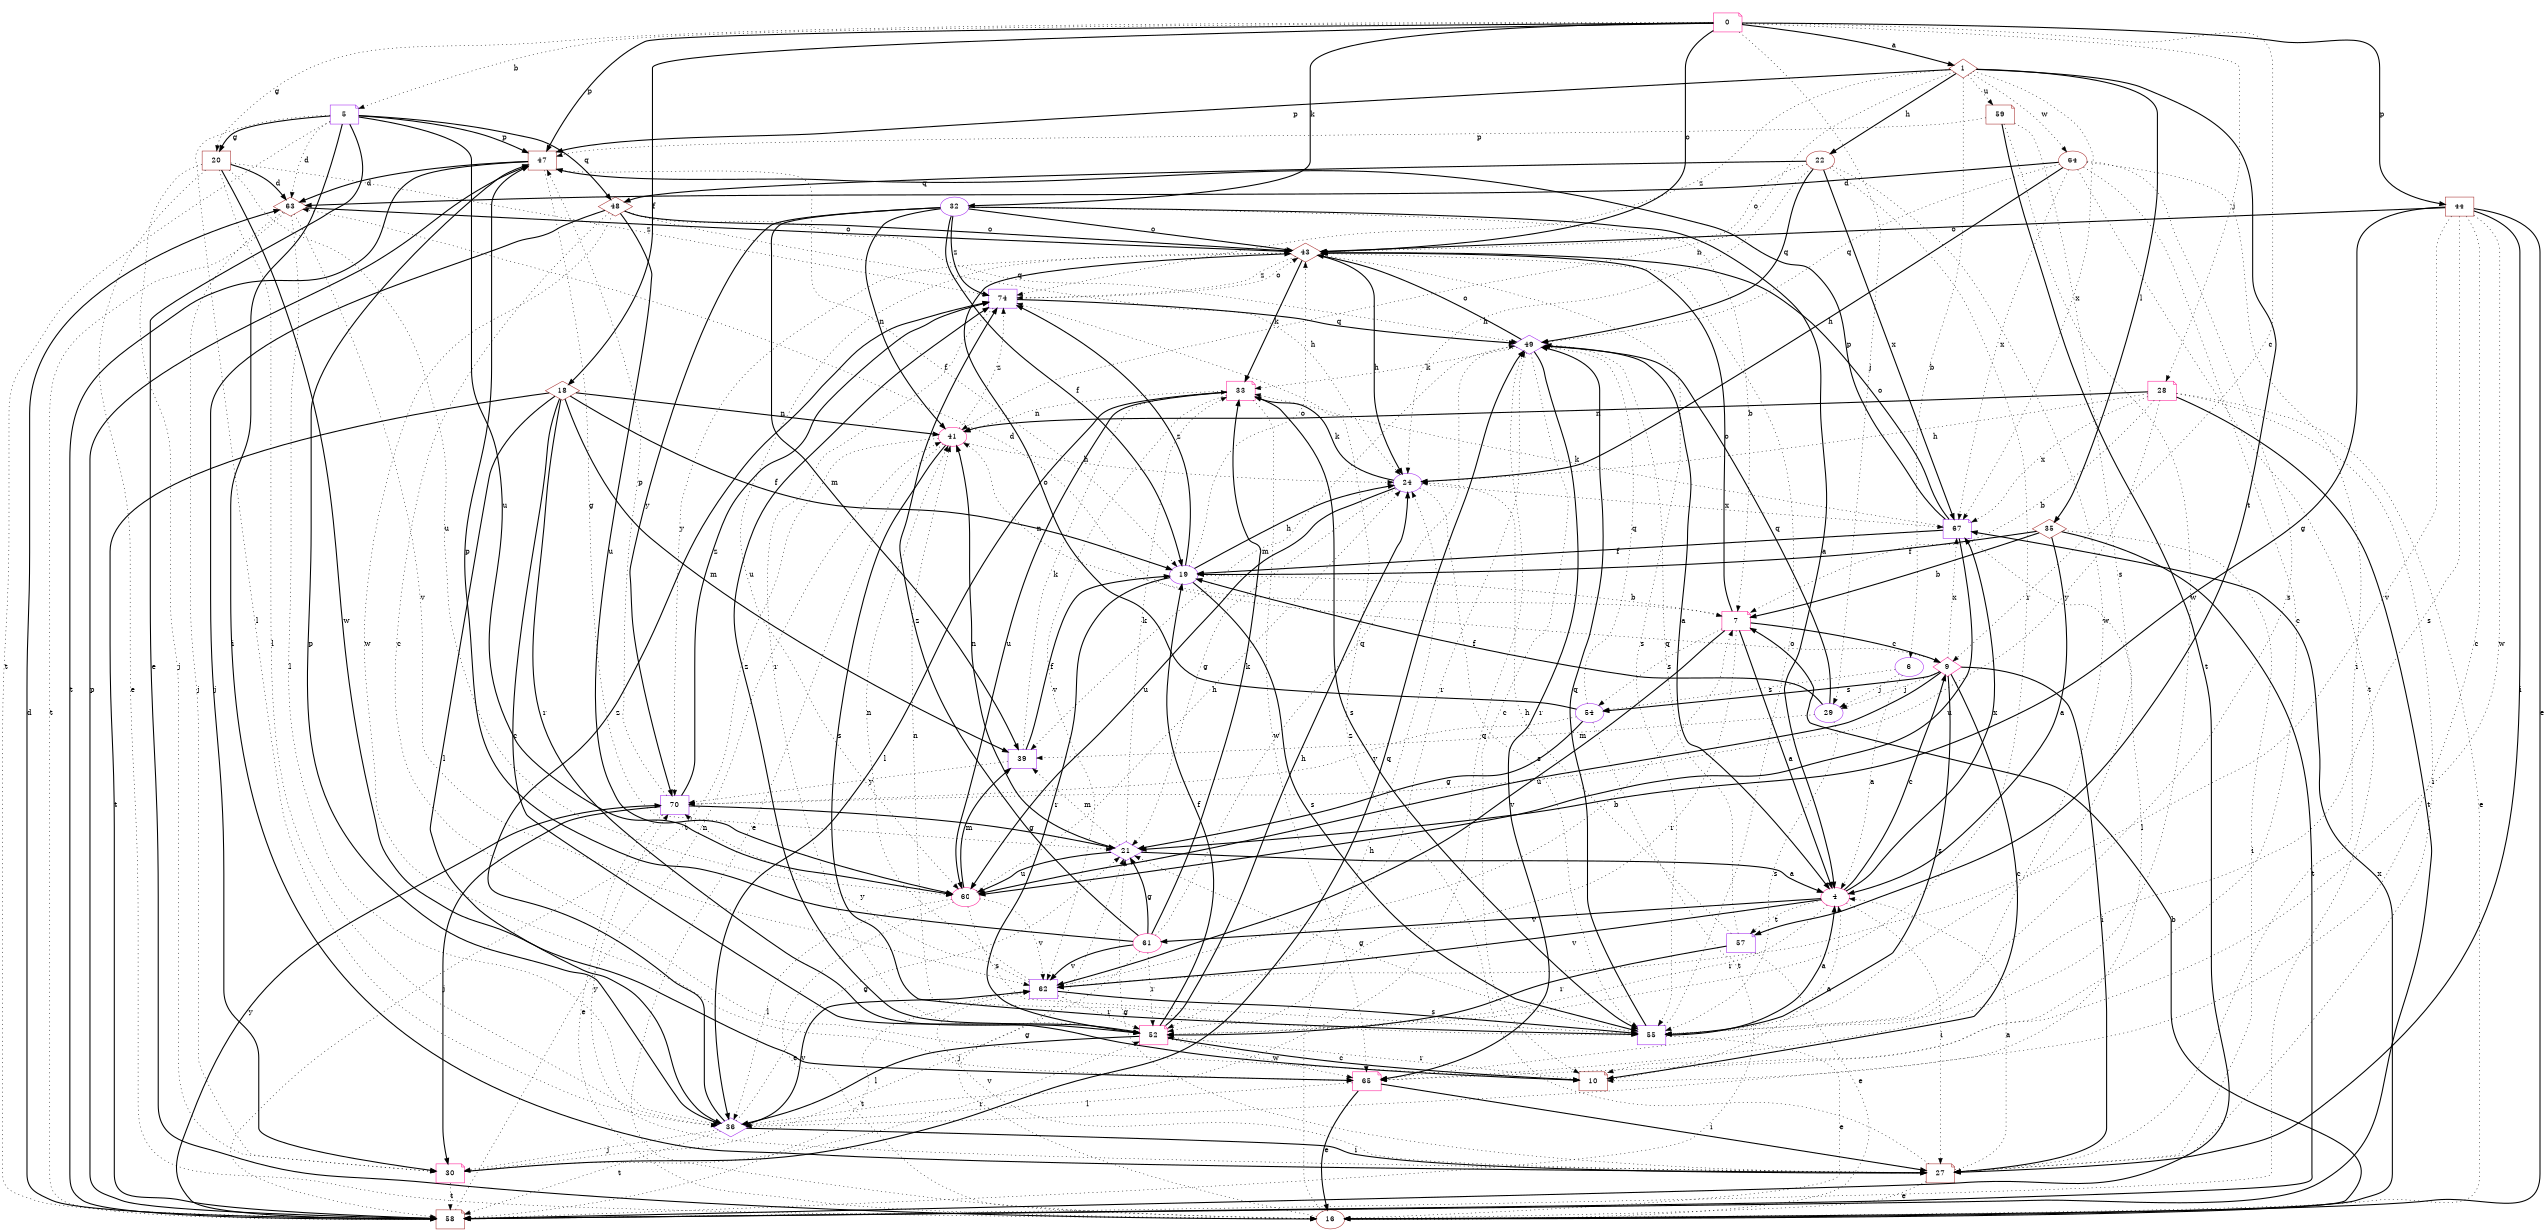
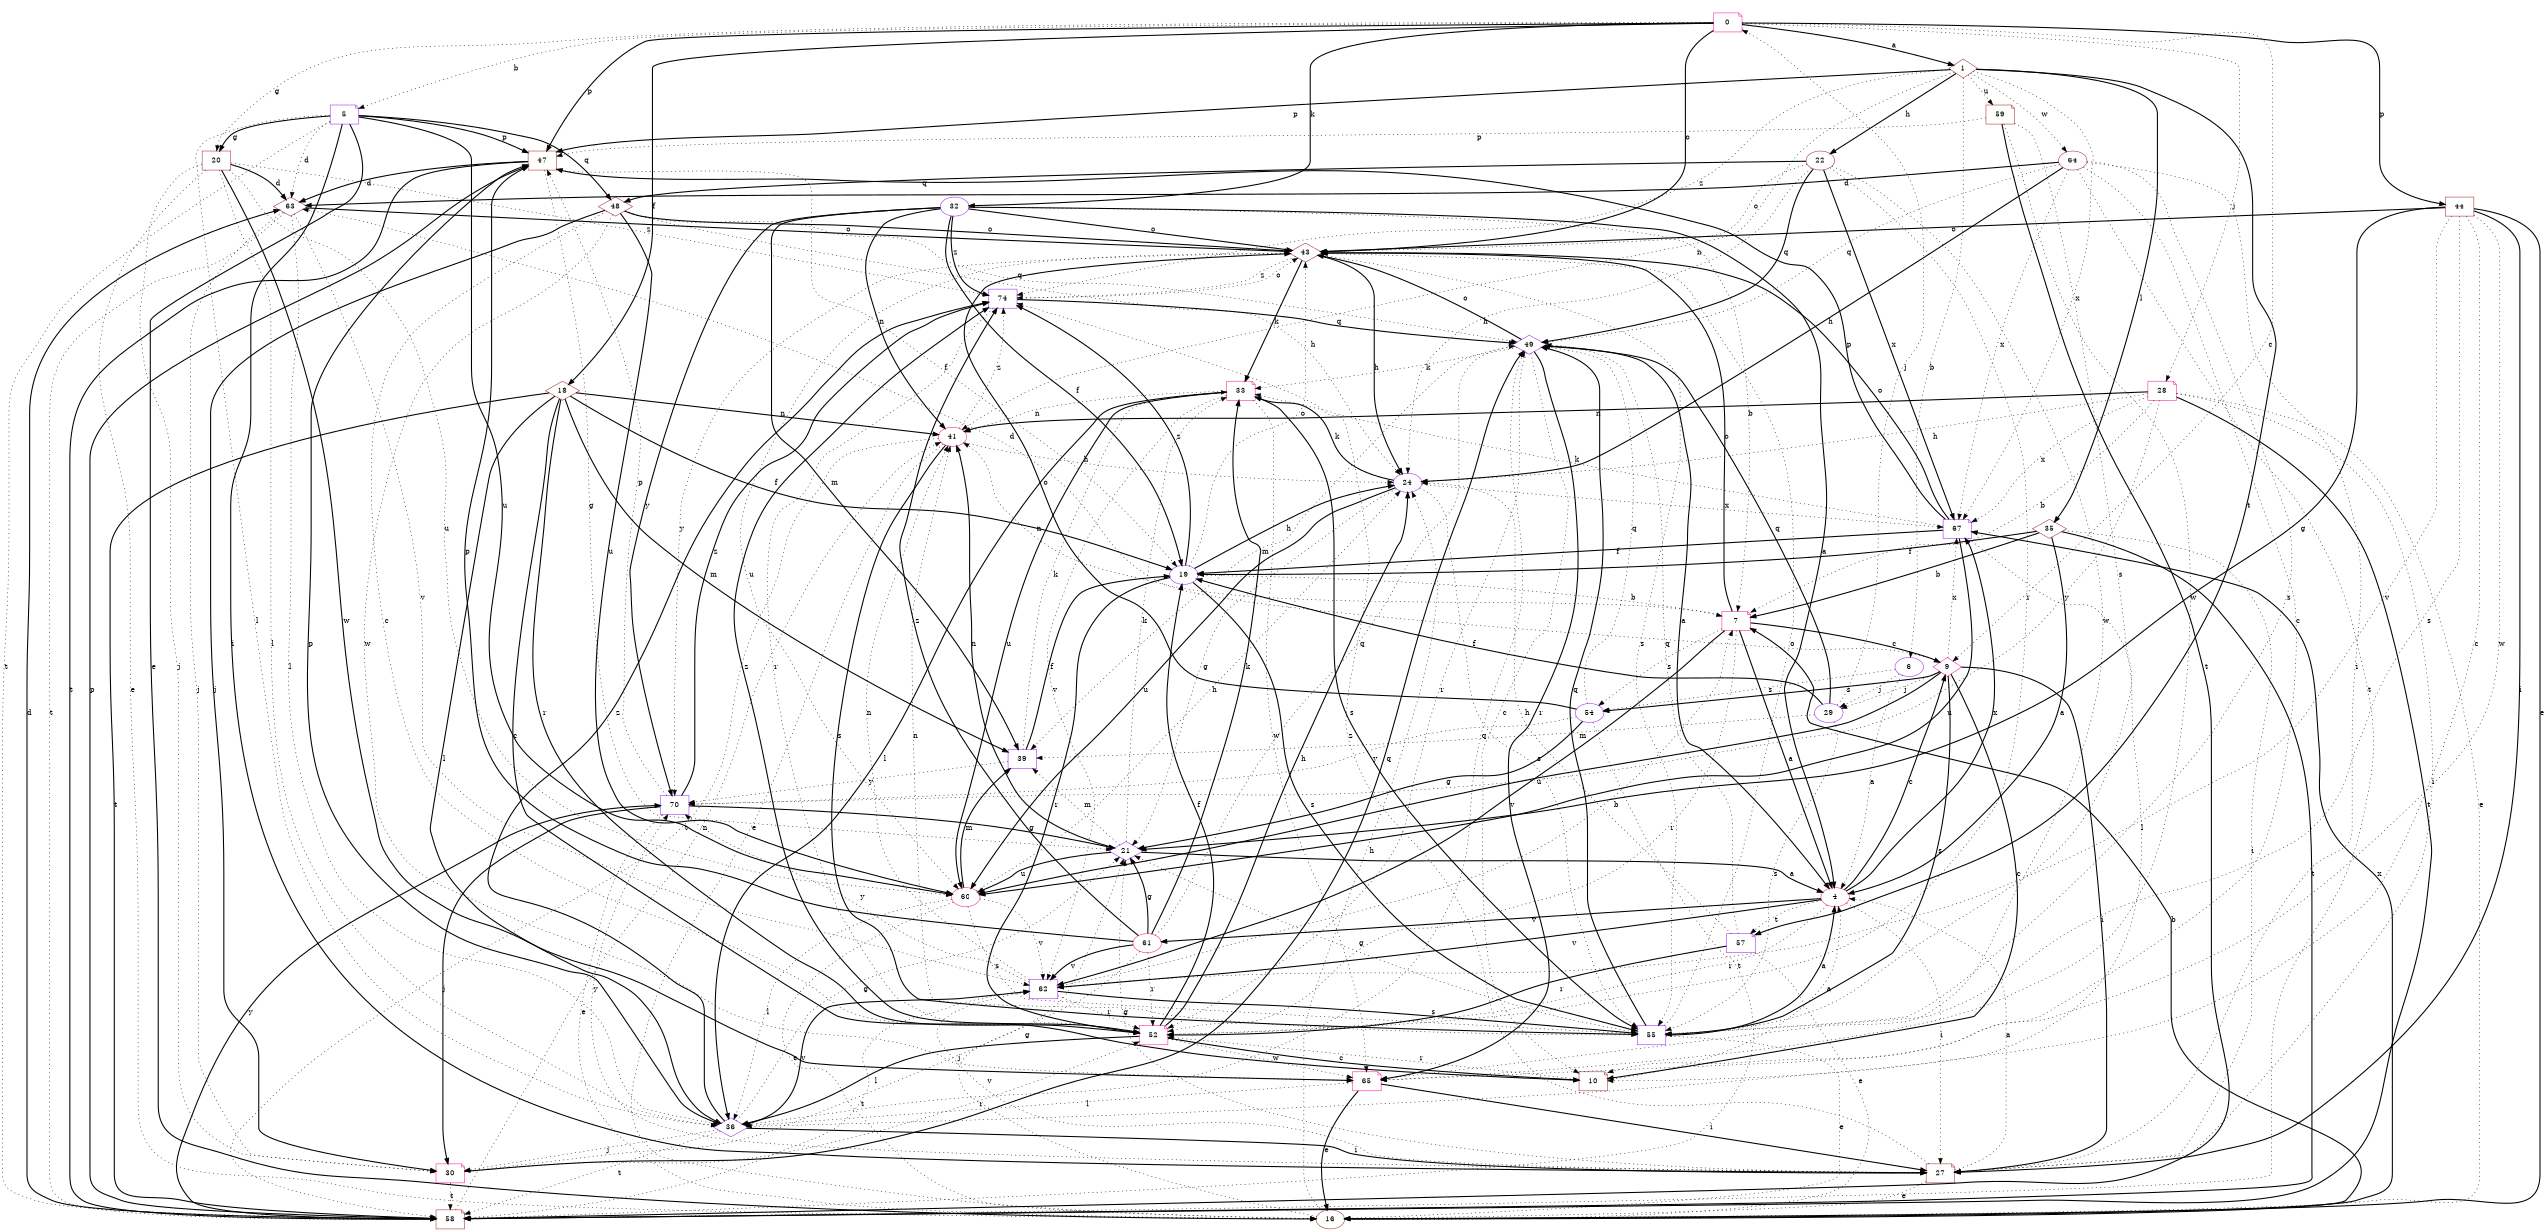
edge "0" -> "29": reversed
edge "48" -> "10": now "48" -> "52"
